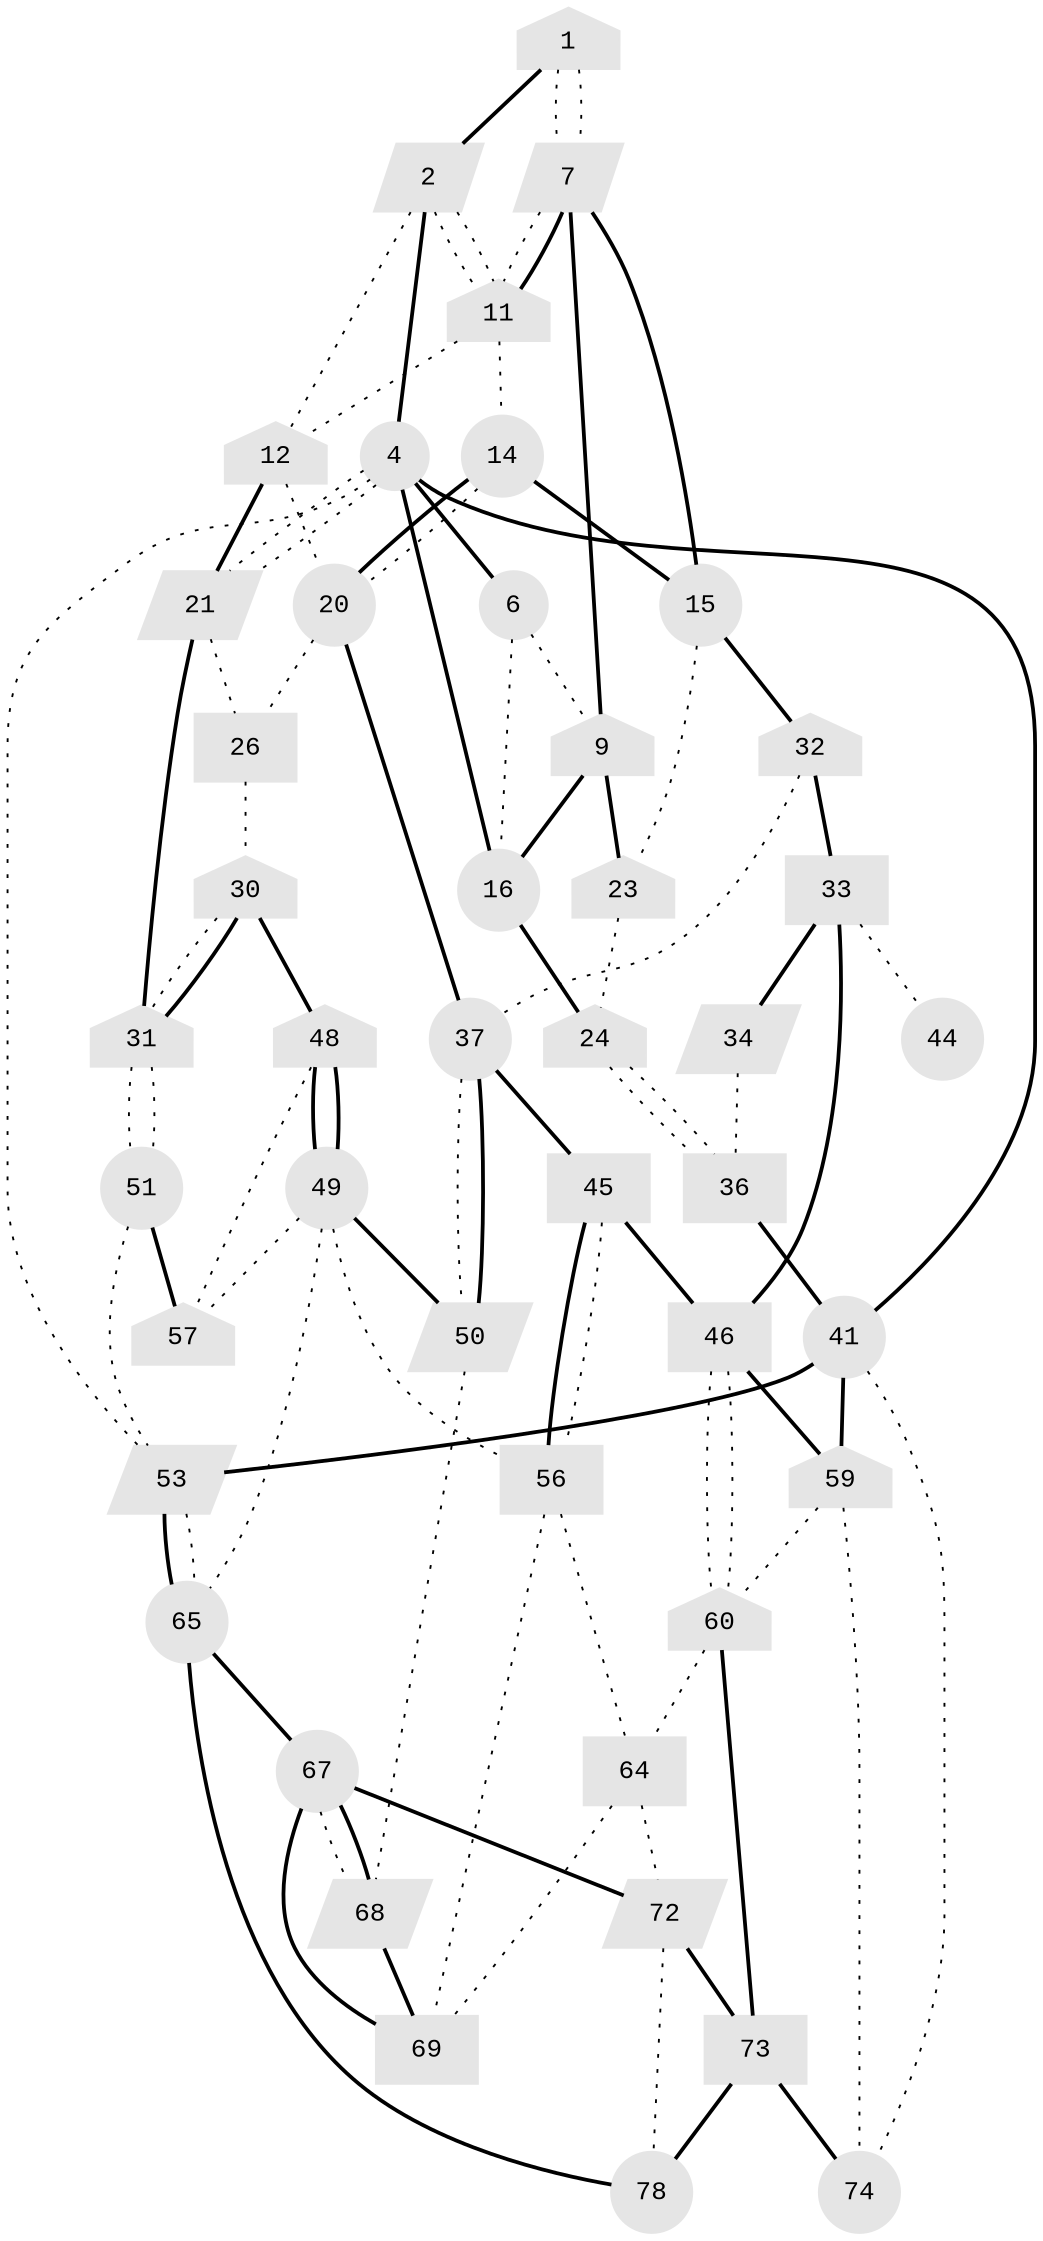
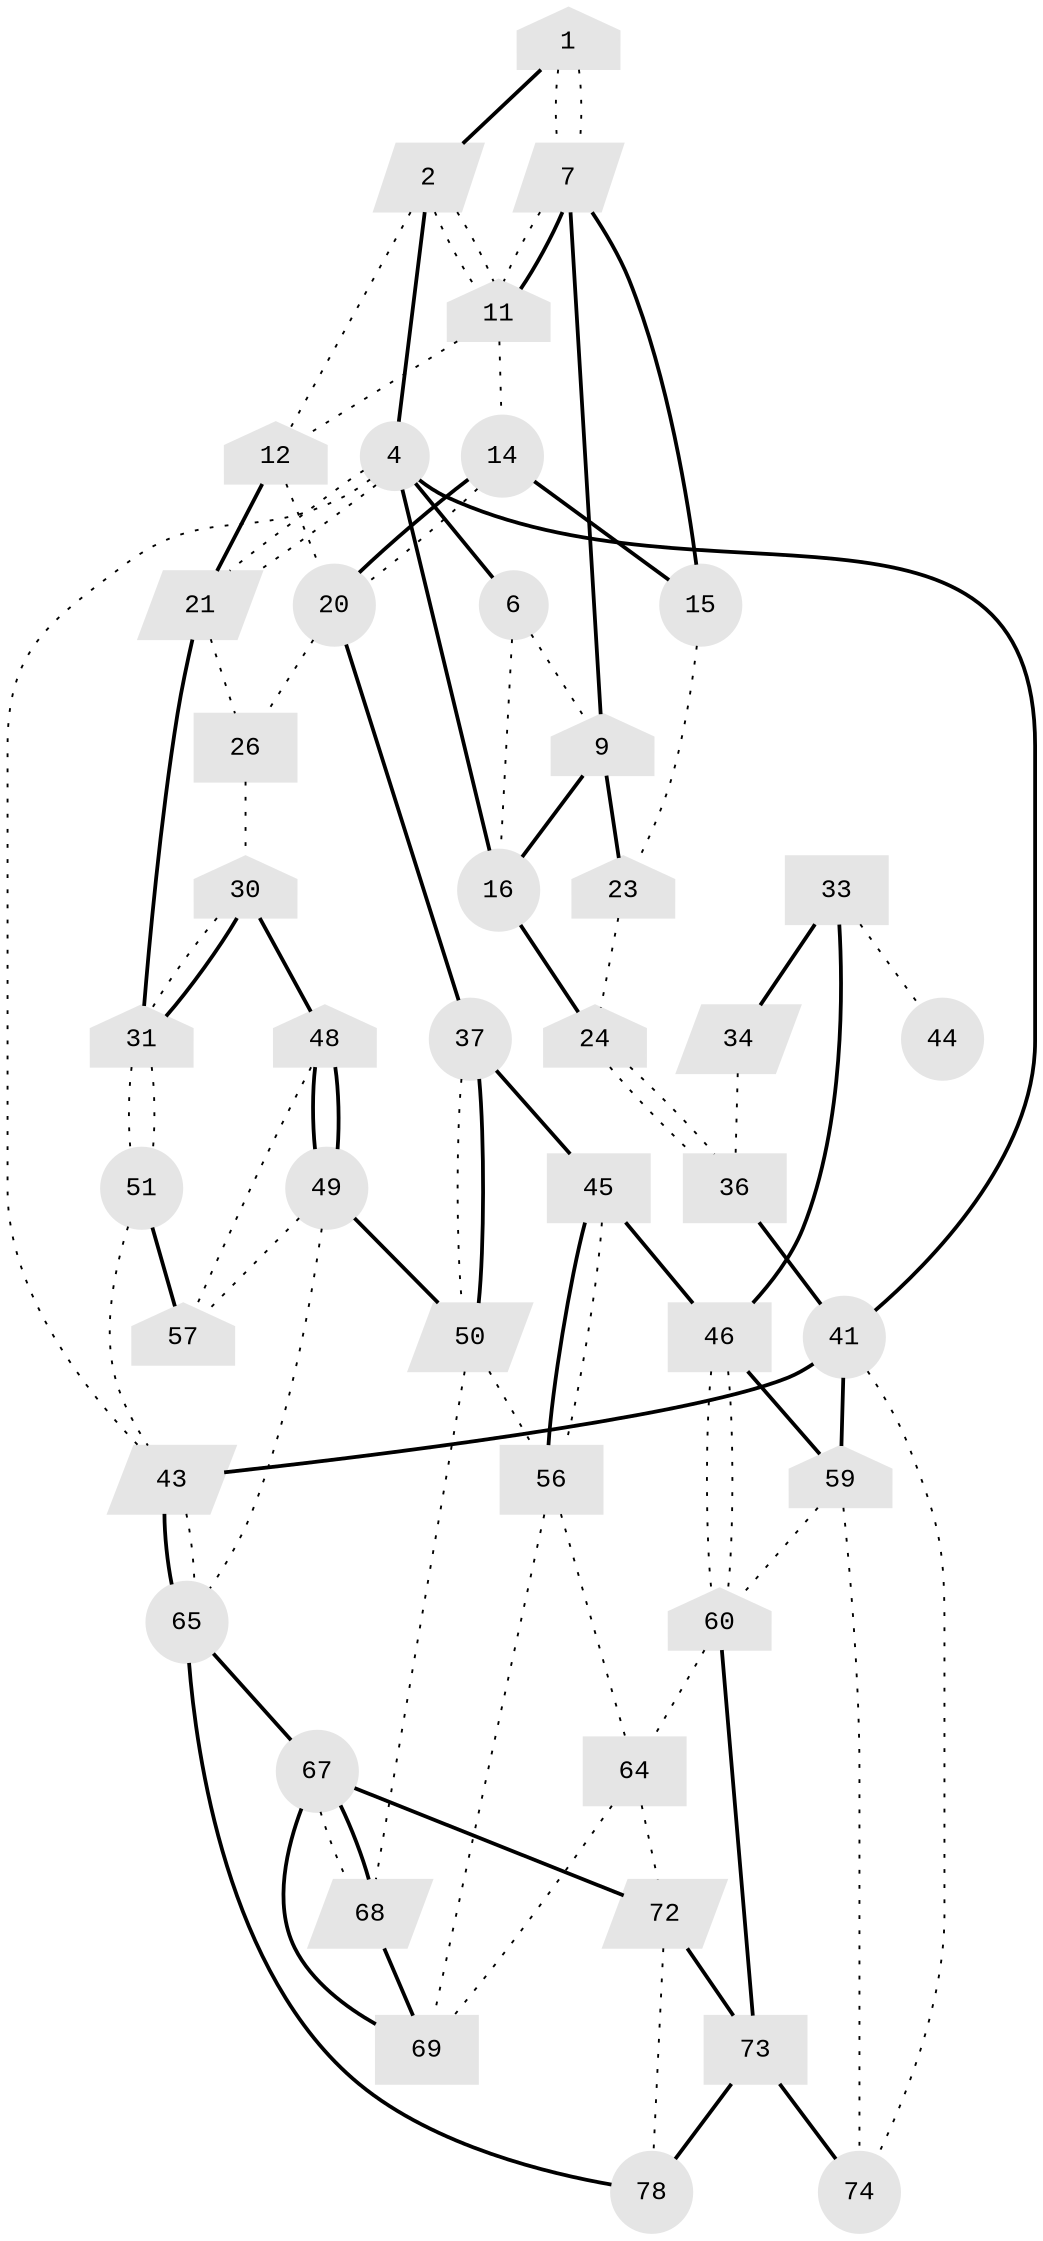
node "32": removed
edge "49" -- "56": now "50" -- "56"
node "53": label "53" -> "43"
